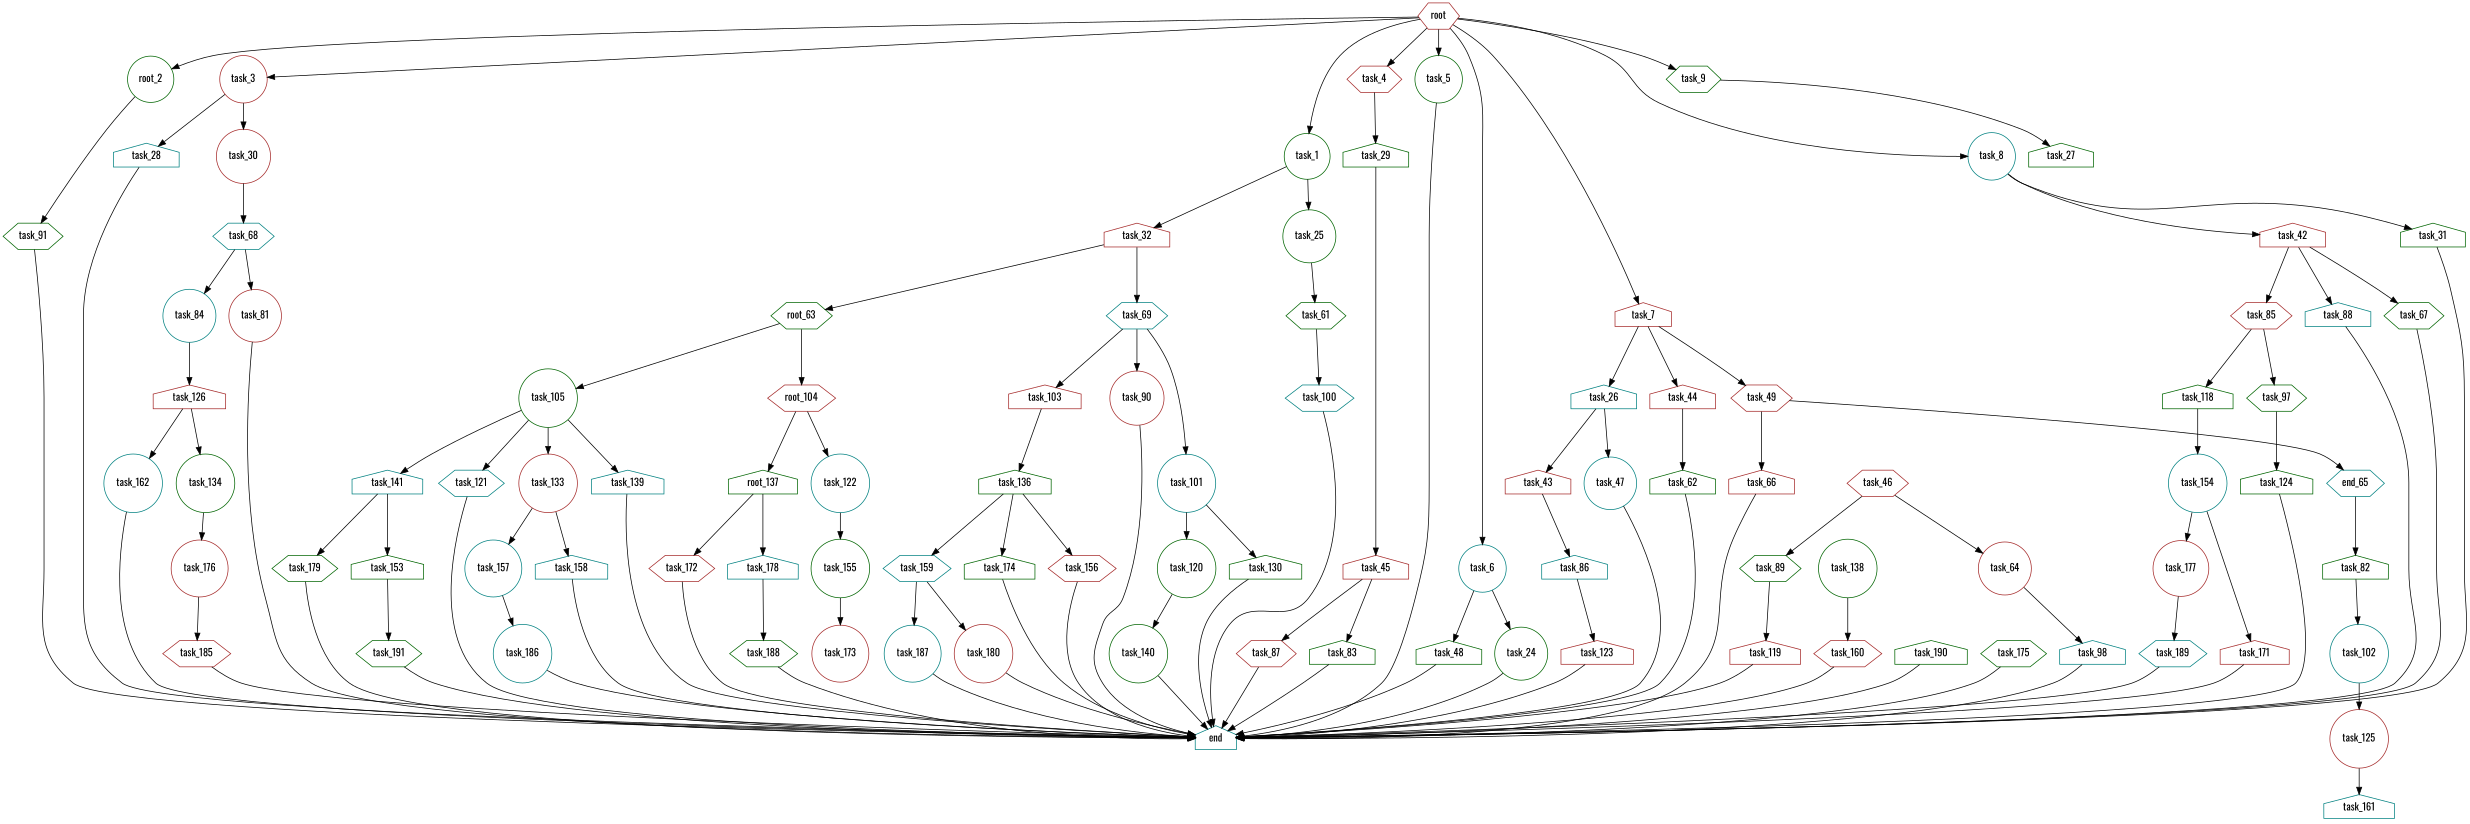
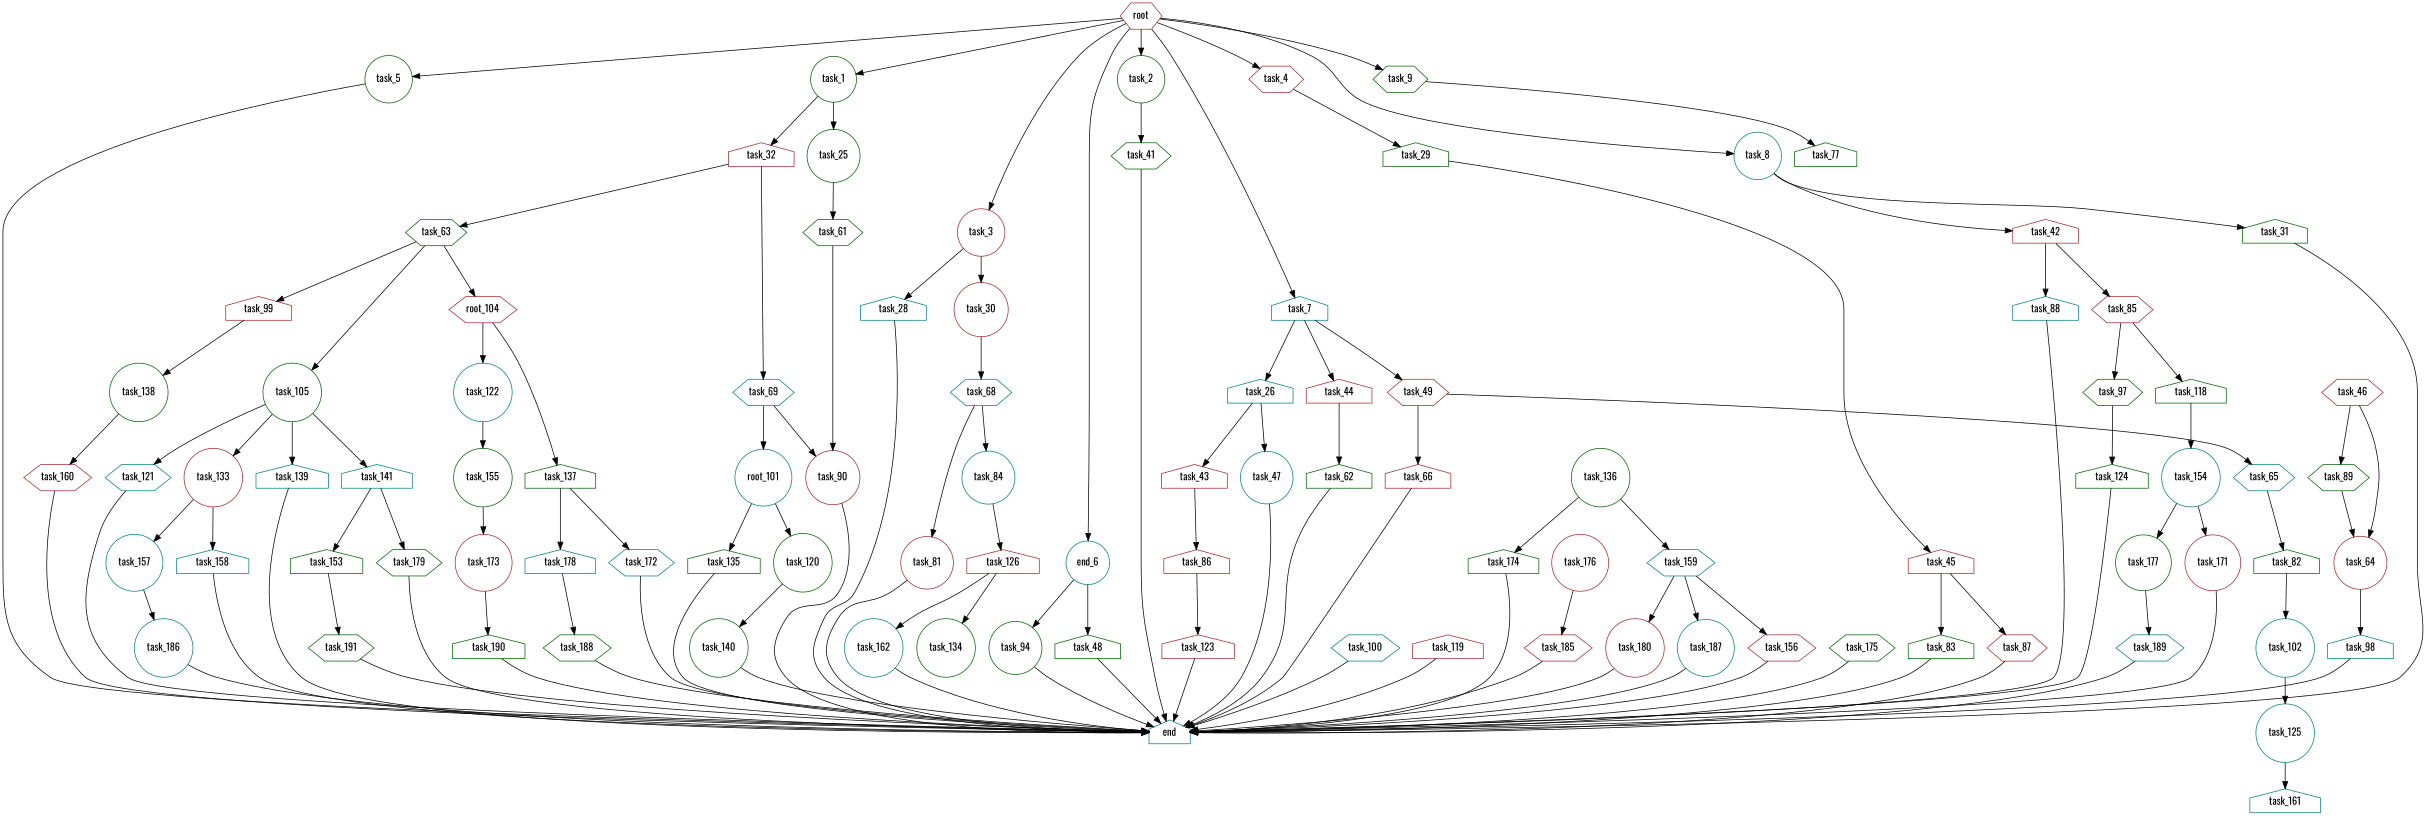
node "root_2": label "root_2" -> "task_2"
node "task_27": label "task_27" -> "task_77"
node "task_91": label "task_91" -> "task_41"
node "task_99": added
node "root_63": label "root_63" -> "task_63"
node "task_7": color brown -> teal
node "task_67": removed
edge "task_61" -> "task_100": now "task_61" -> "task_90"
node "task_103": removed
node "root_137": label "root_137" -> "task_137"
node "task_136": shape house -> circle
node "task_101": label "task_101" -> "root_101"
node "end_65": label "end_65" -> "task_65"
edge "task_136" -> "task_156": now "task_159" -> "task_156"
edge "task_134" -> "task_176": removed
node "task_172": color brown -> teal
node "task_130": label "task_130" -> "task_135"
node "task_6": label "task_6" -> "end_6"
node "task_86": color teal -> brown
node "task_177": color brown -> darkgreen
edge "task_89" -> "task_119": now "task_89" -> "task_64"
edge "task_173" -> "task_190": added
node "task_24": label "task_24" -> "task_94"
node "task_171": shape house -> circle
node "task_125": color brown -> teal
